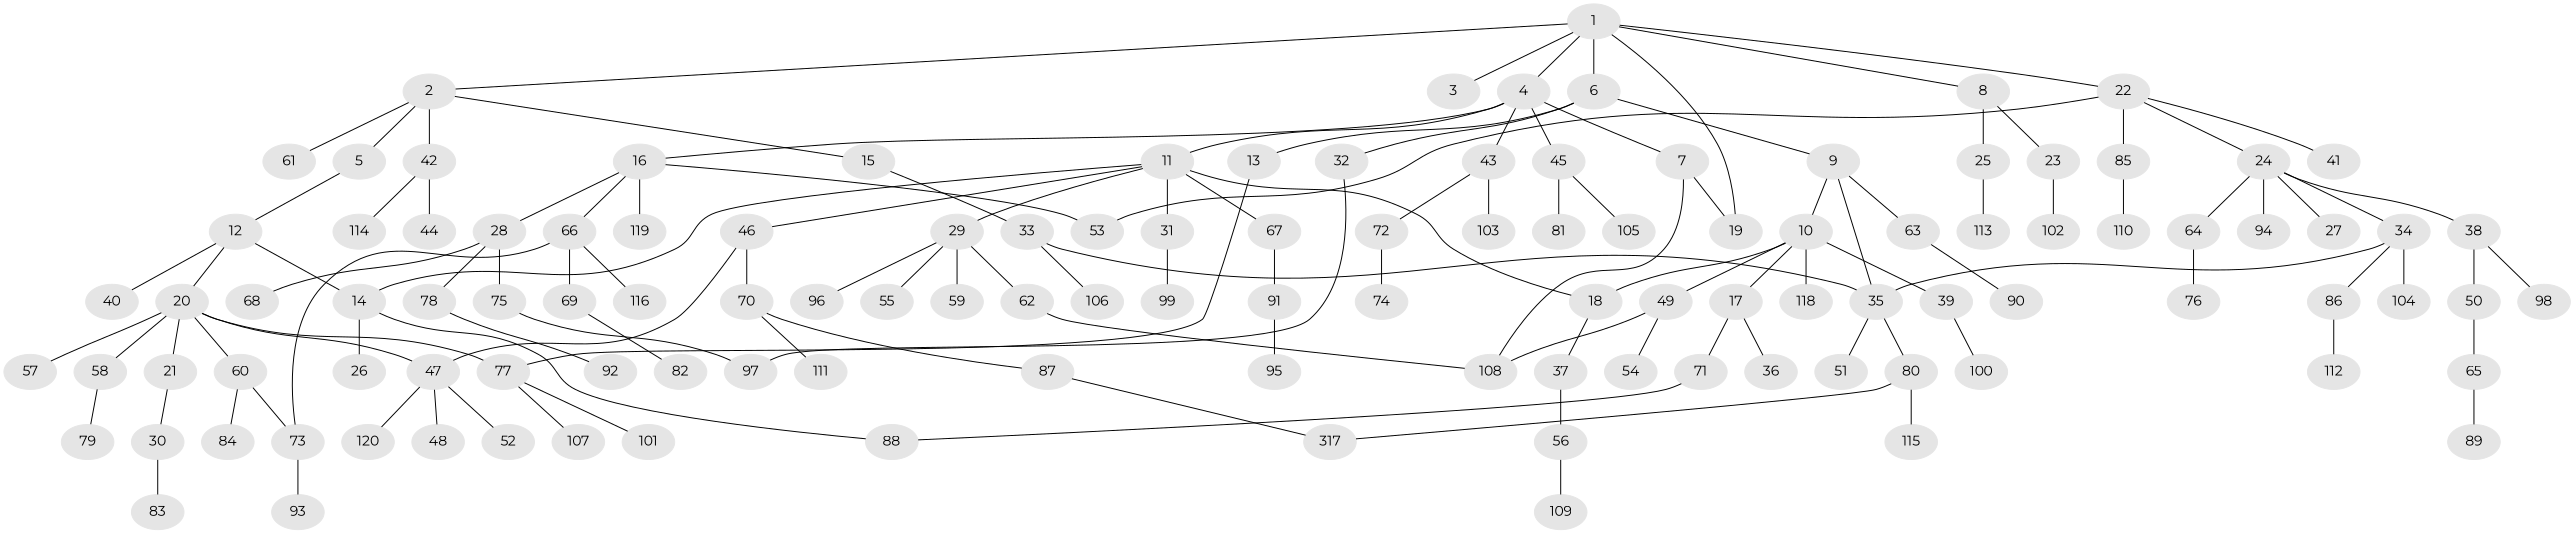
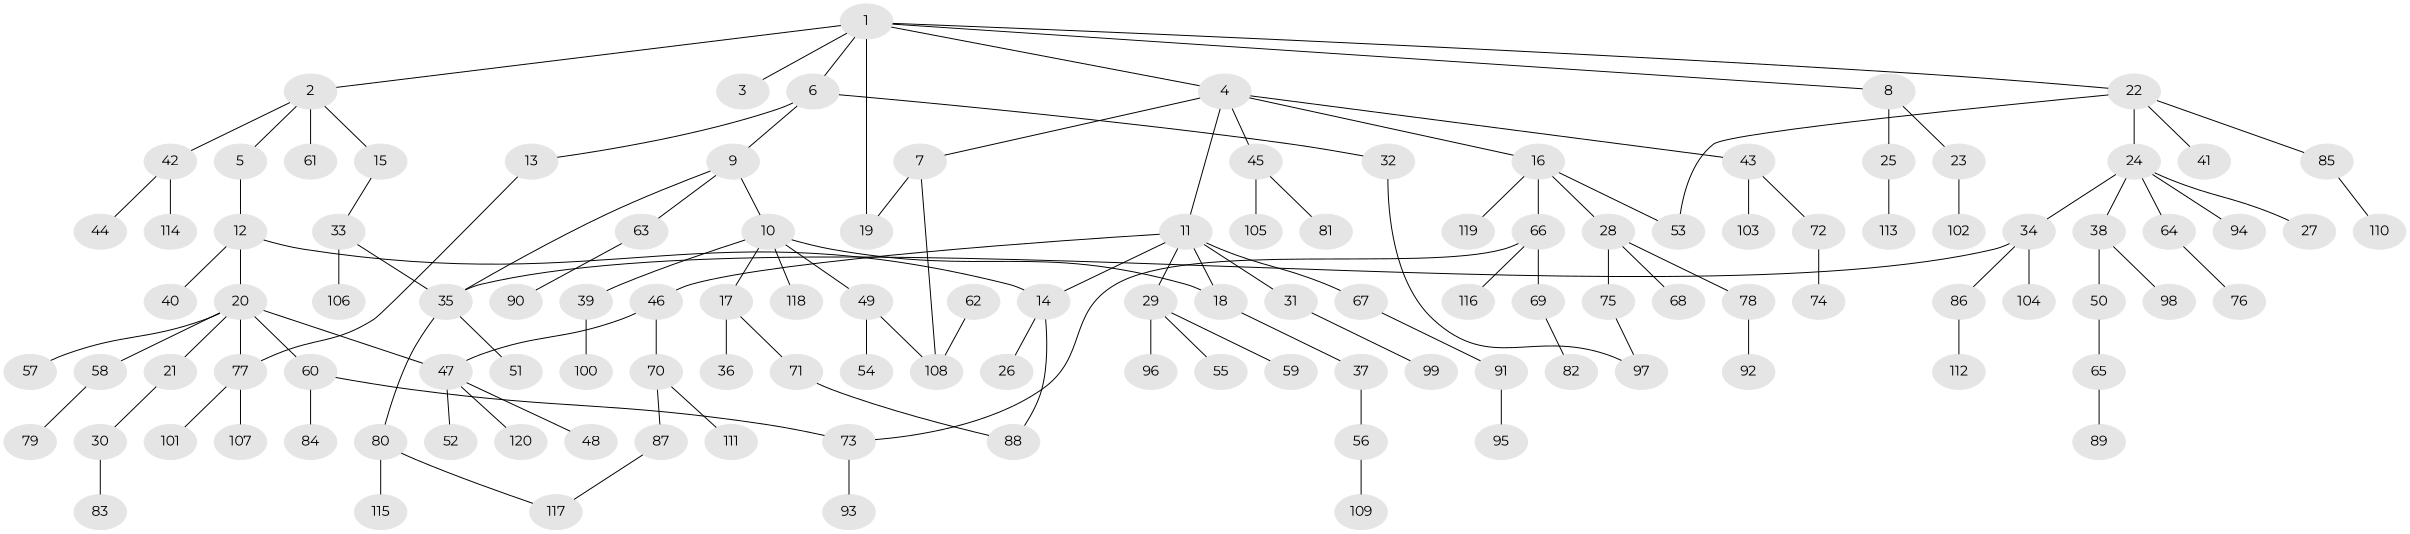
edge "29" -- "62": removed
node "317": label "317" -> "117"
